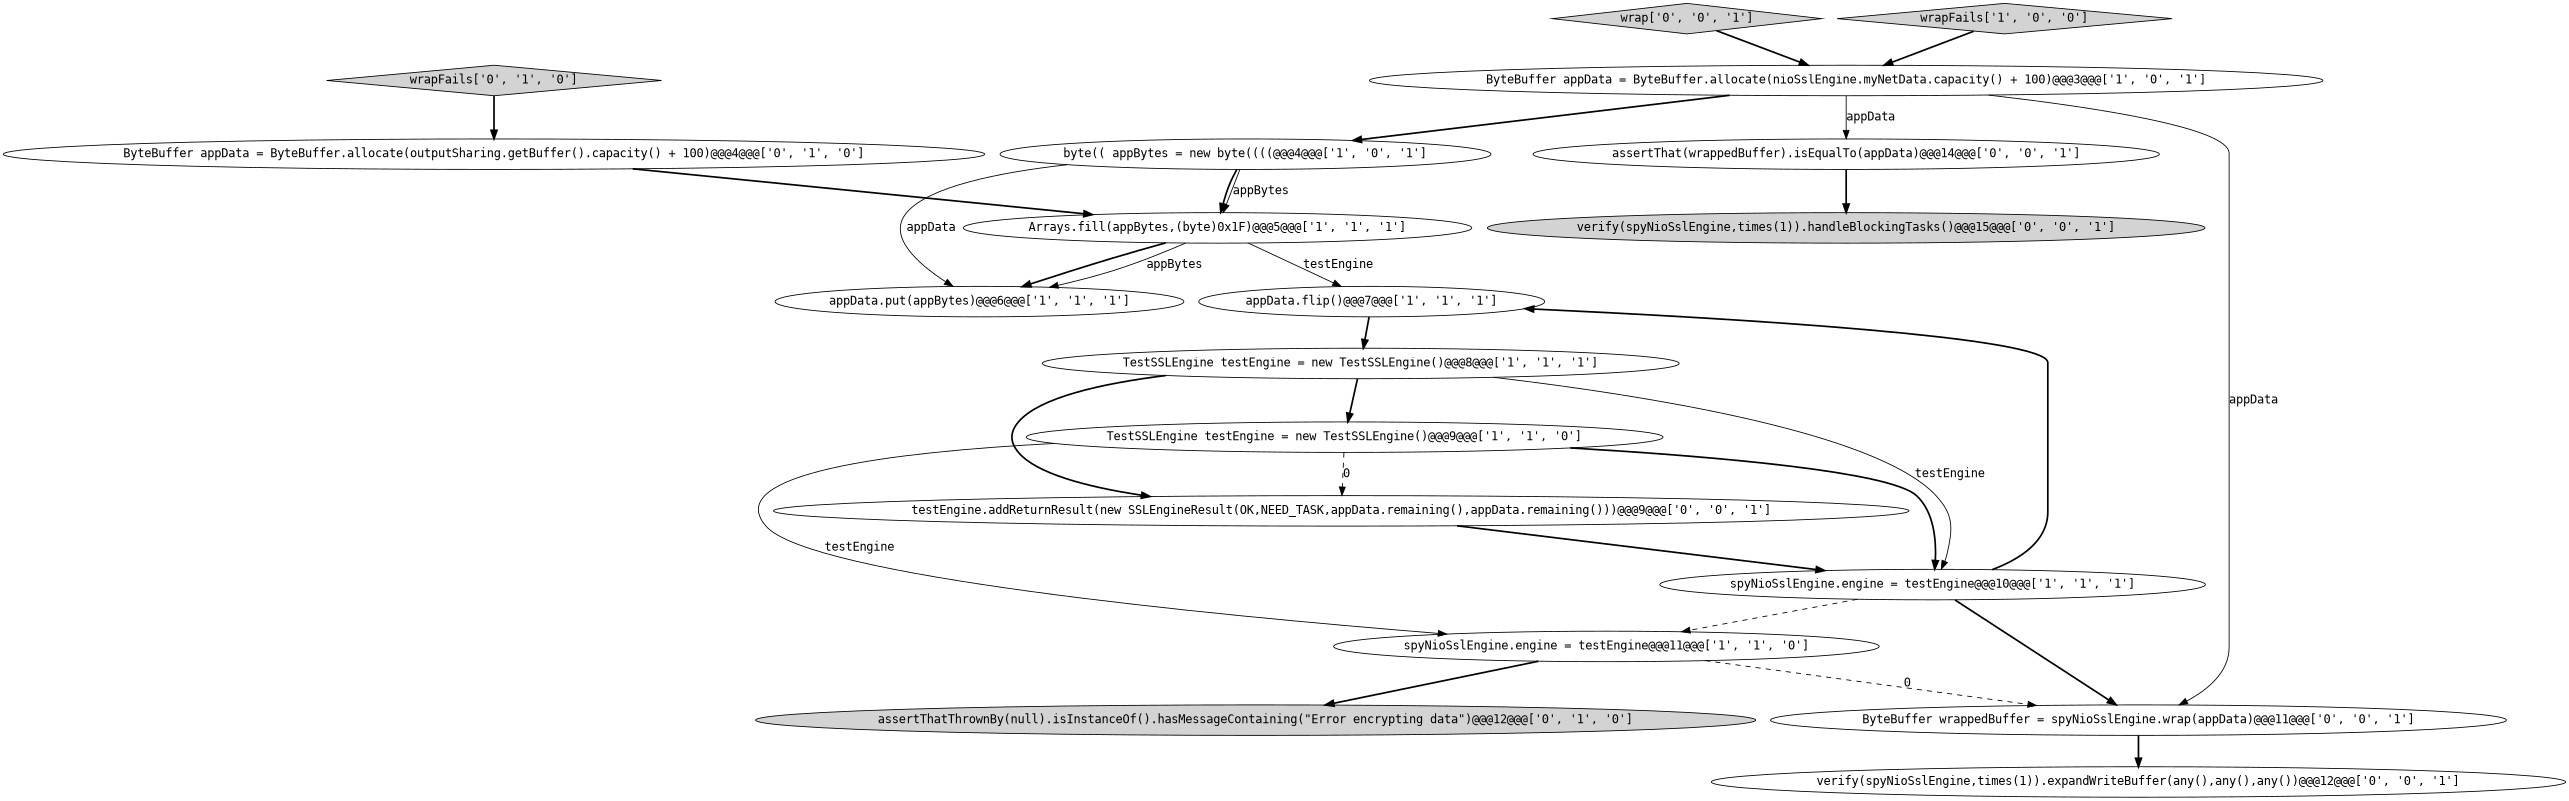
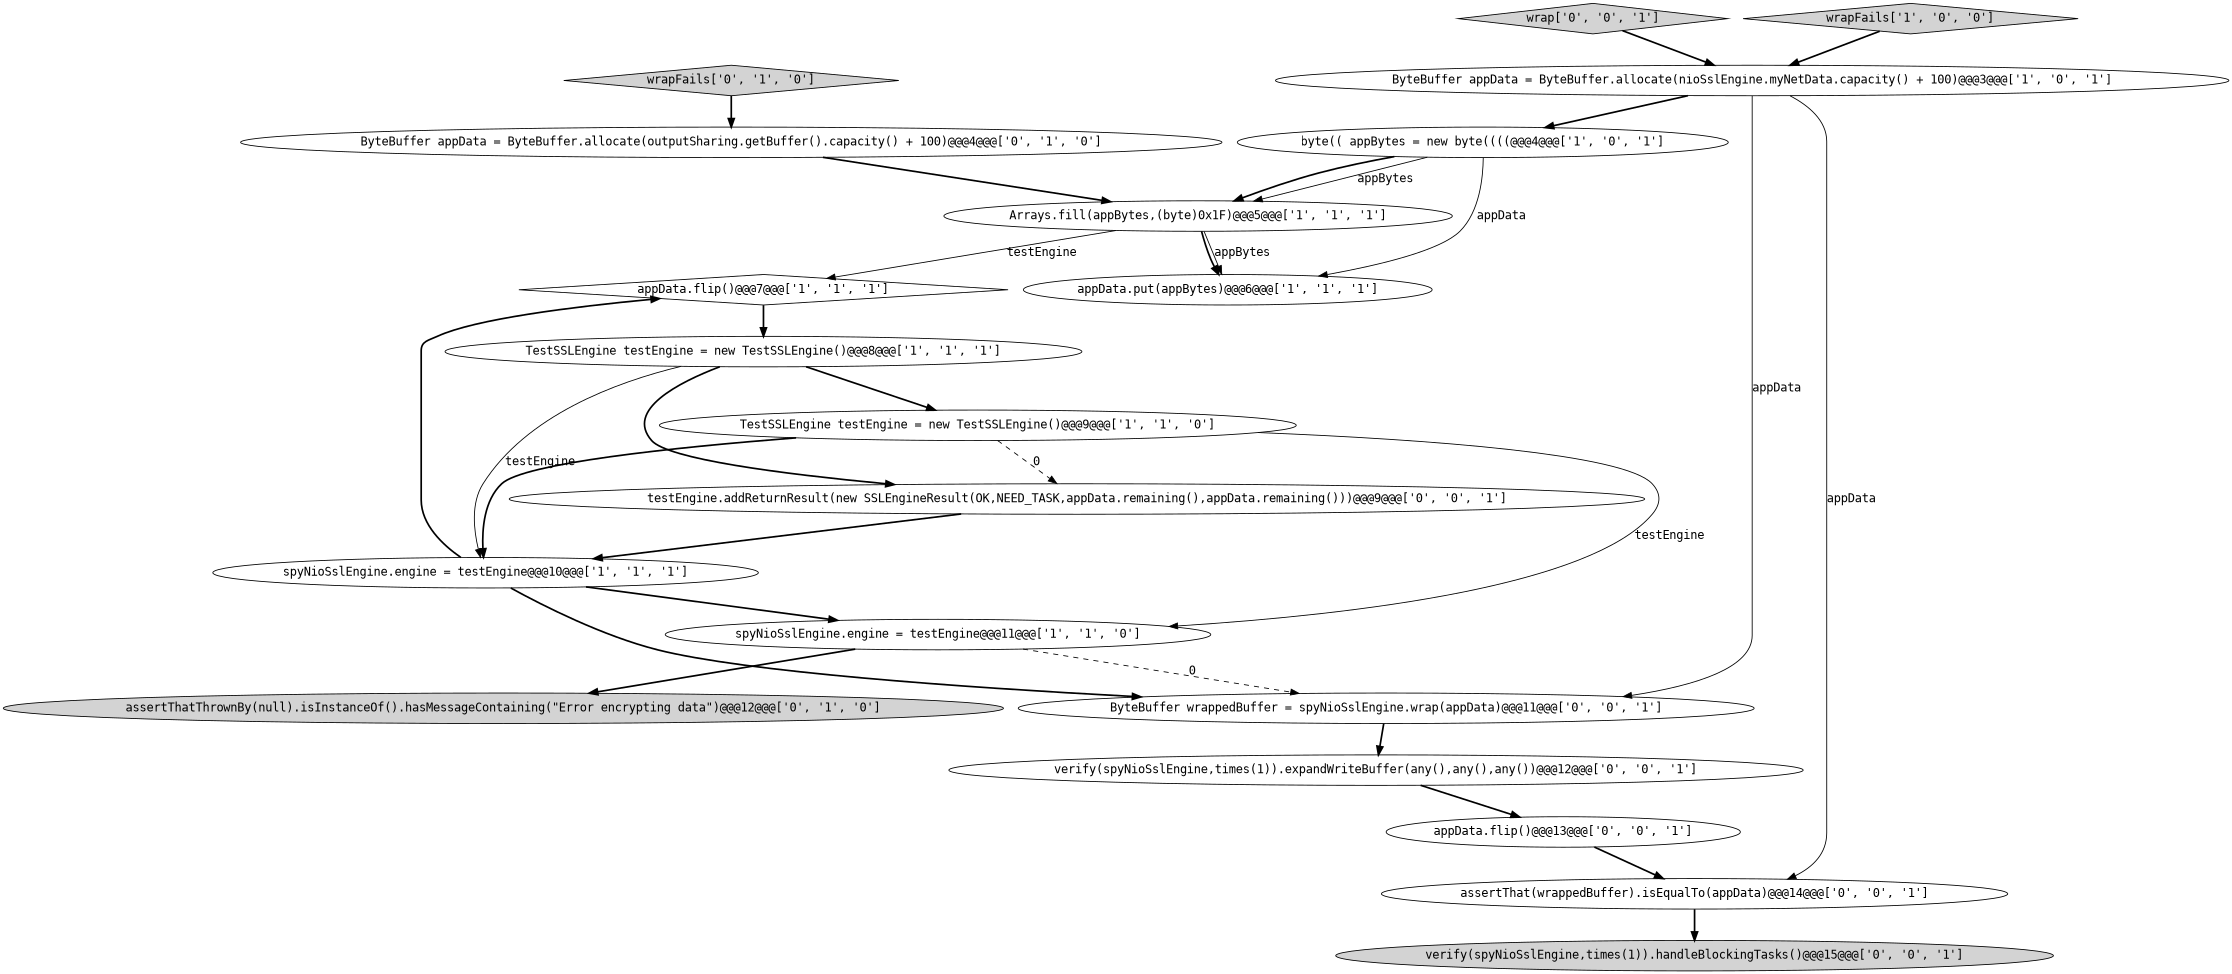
node "appData.flip()@@@7@@@['1', '1', '1']": shape ellipse -> diamond
edge "spyNioSslEngine.engine = testEngine@@@10@@@['1', '1', '1']" -> "spyNioSslEngine.engine = testEngine@@@11@@@['1', '1', '0']": style dashed -> bold
node "appData.flip()@@@13@@@['0', '0', '1']": added
